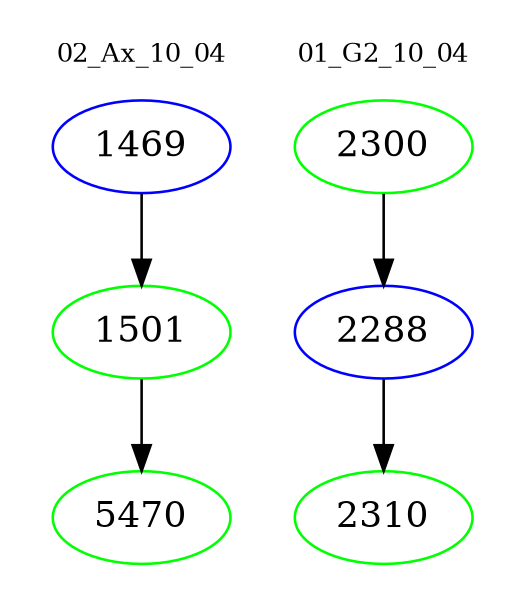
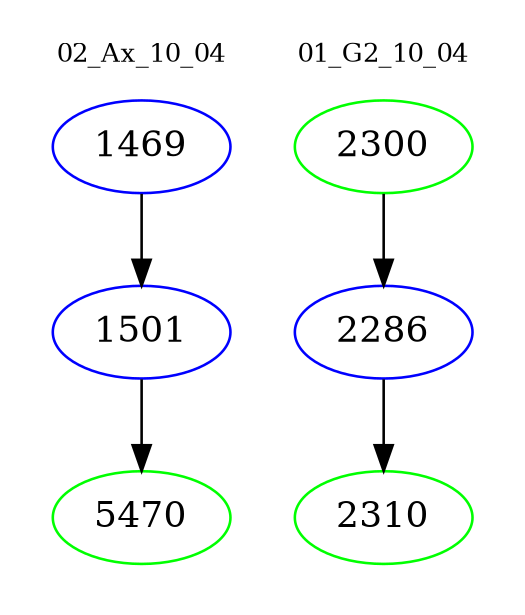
node "1501": color green -> blue
node "2288": label "2288" -> "2286"
